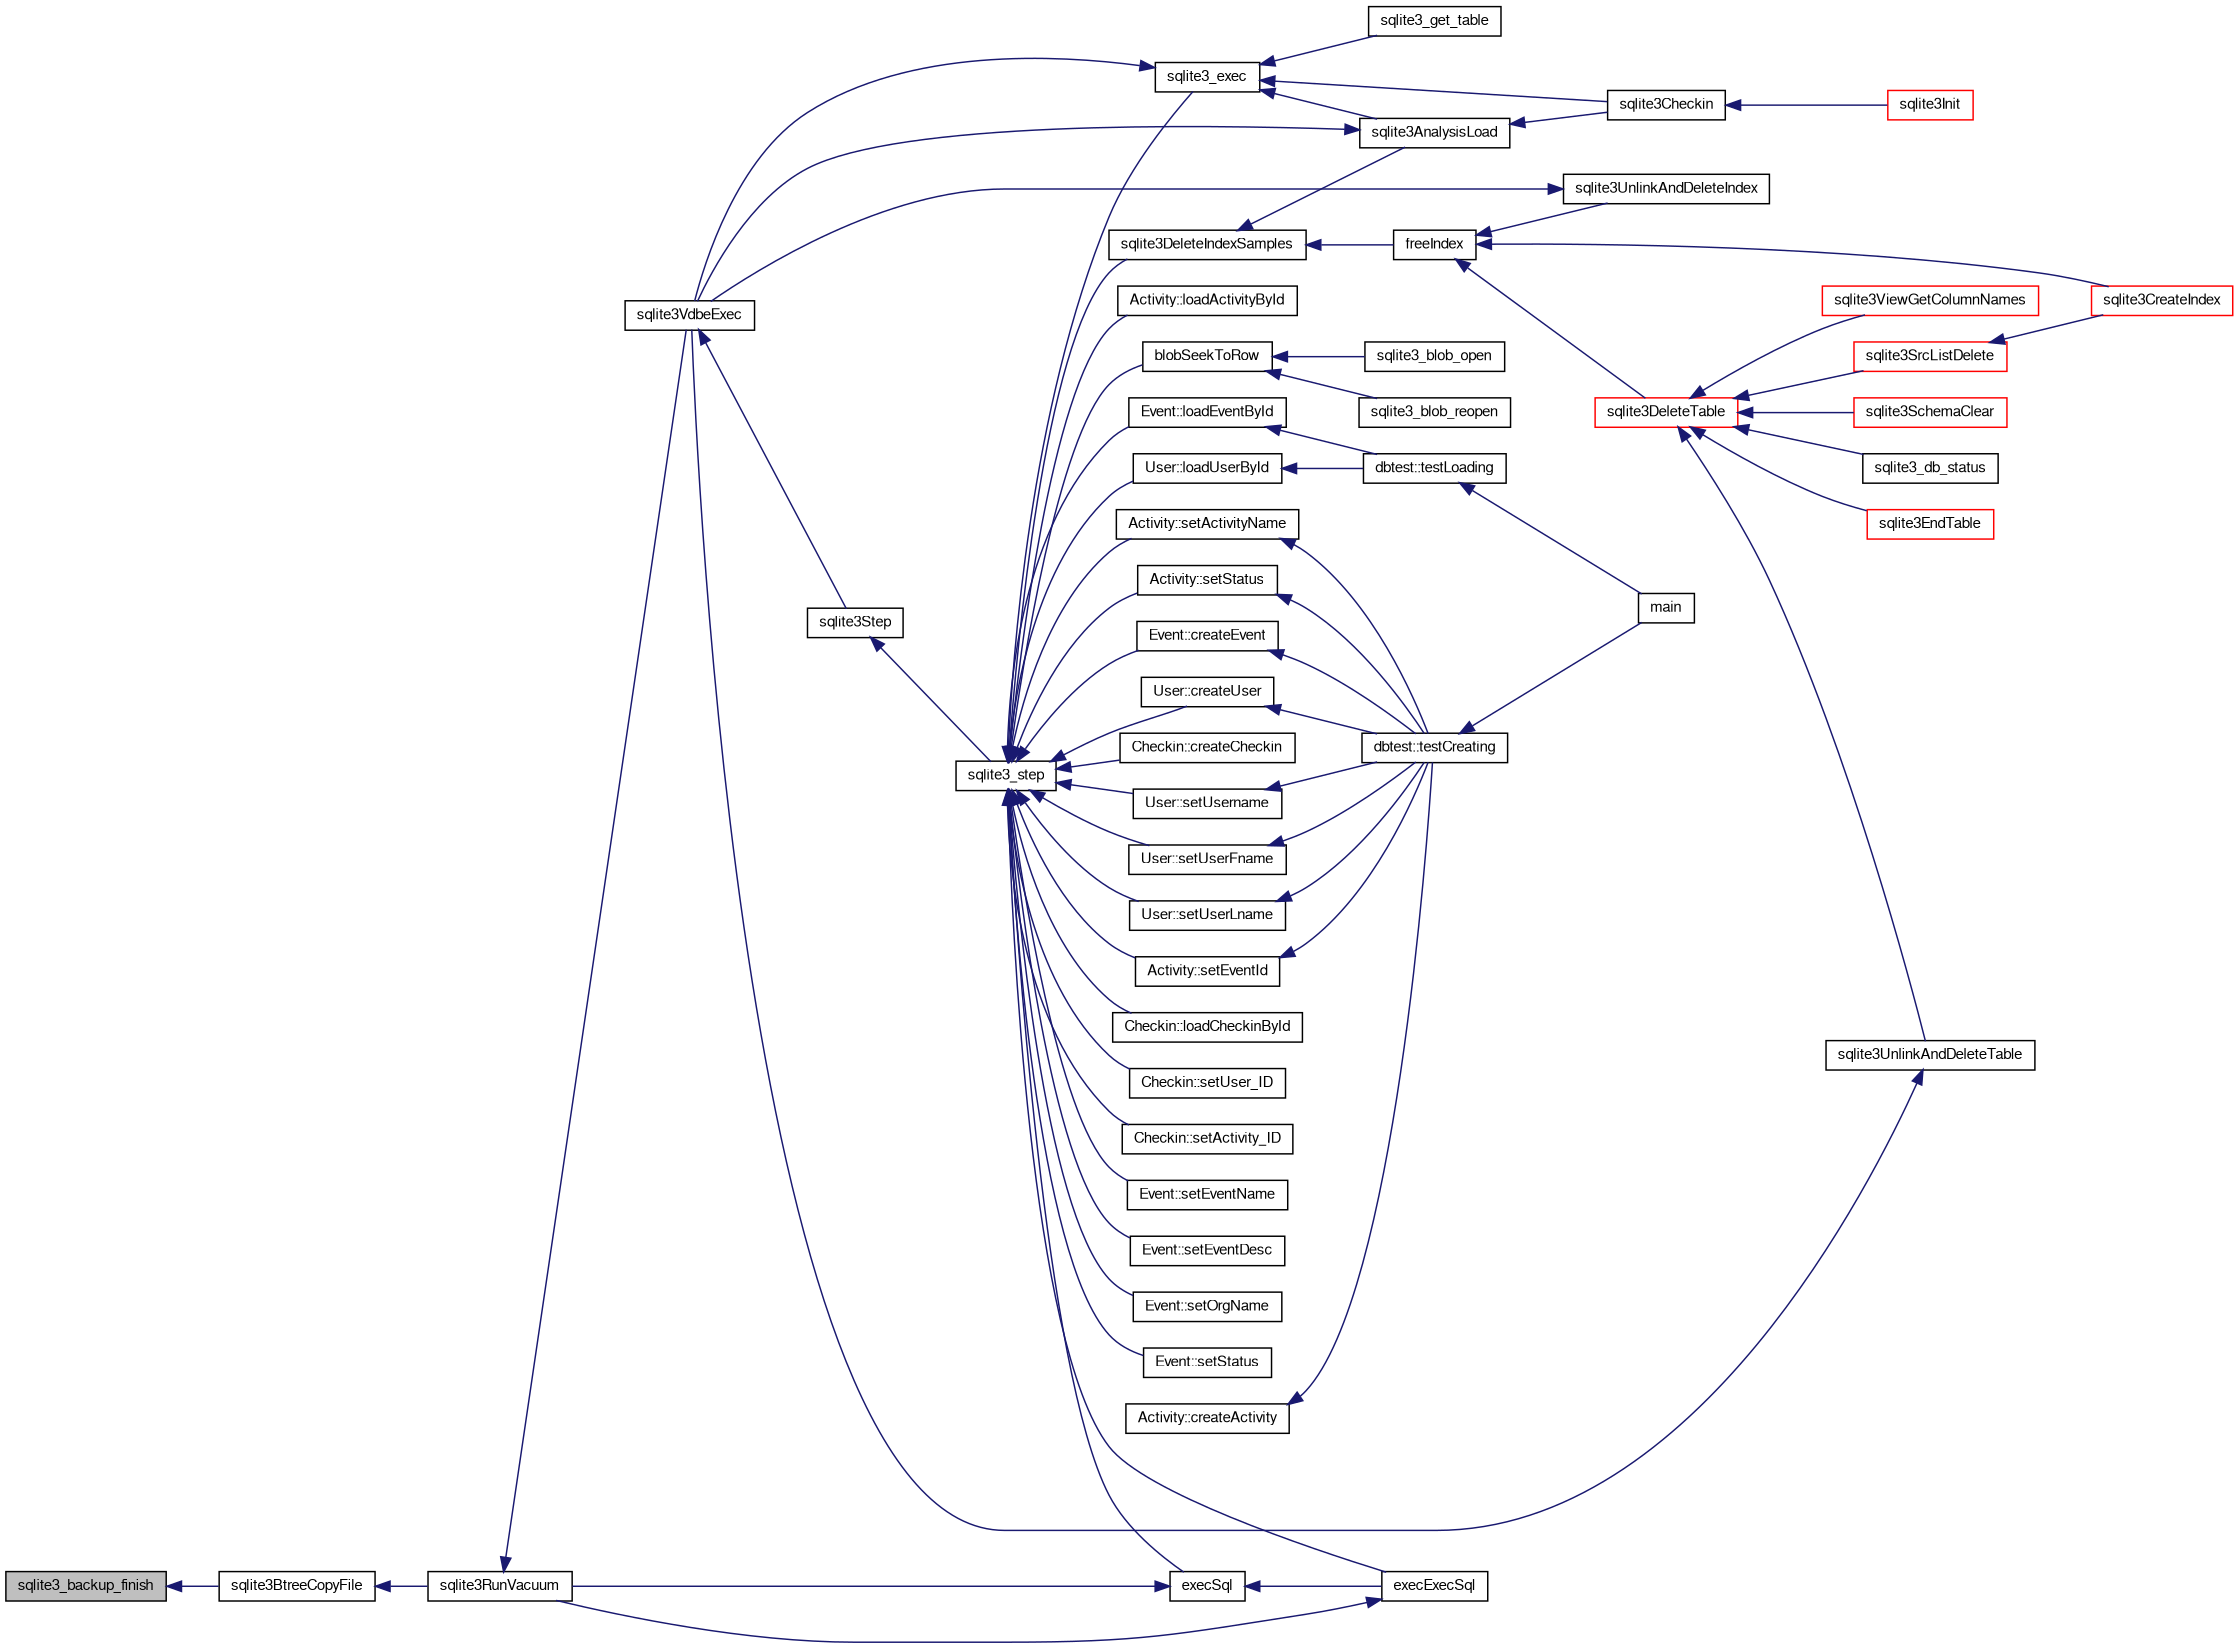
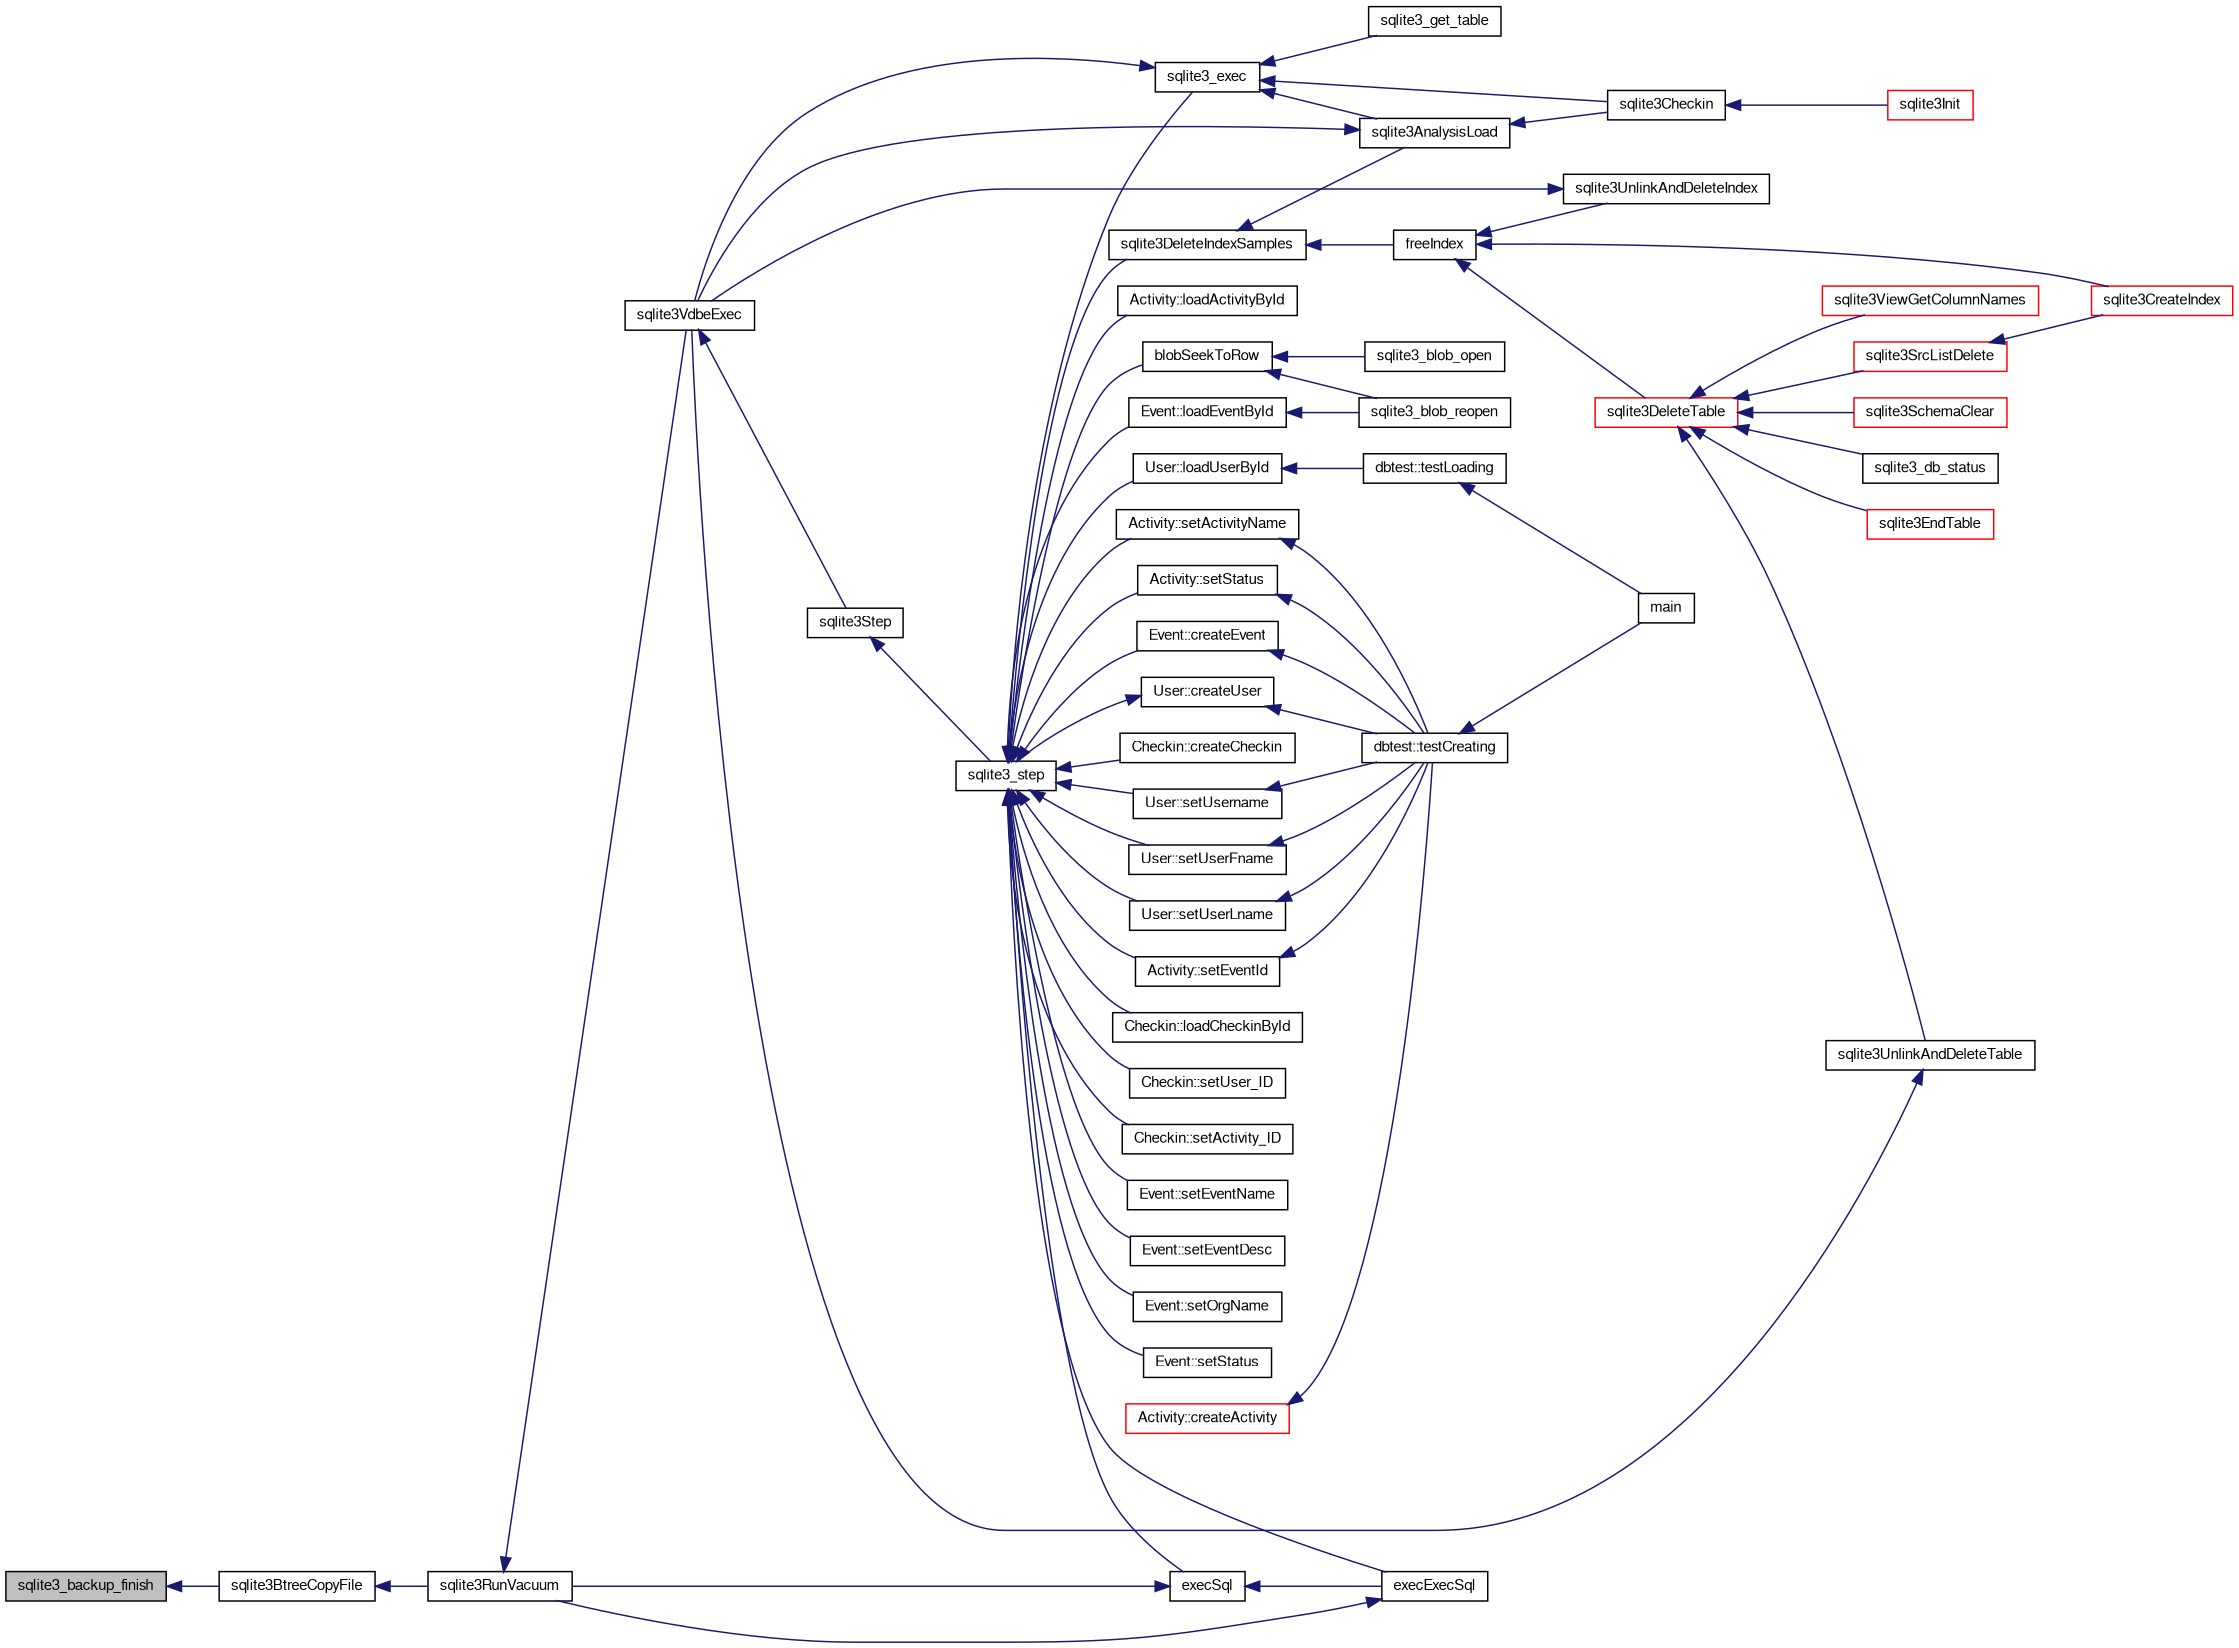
edge "dbtest::testLoading" -> "Event::loadEventById": now "sqlite3_blob_reopen" -> "Event::loadEventById"
edge "User::createUser" -> "sqlite3_step": reversed
node "Activity::createActivity": color black -> red
